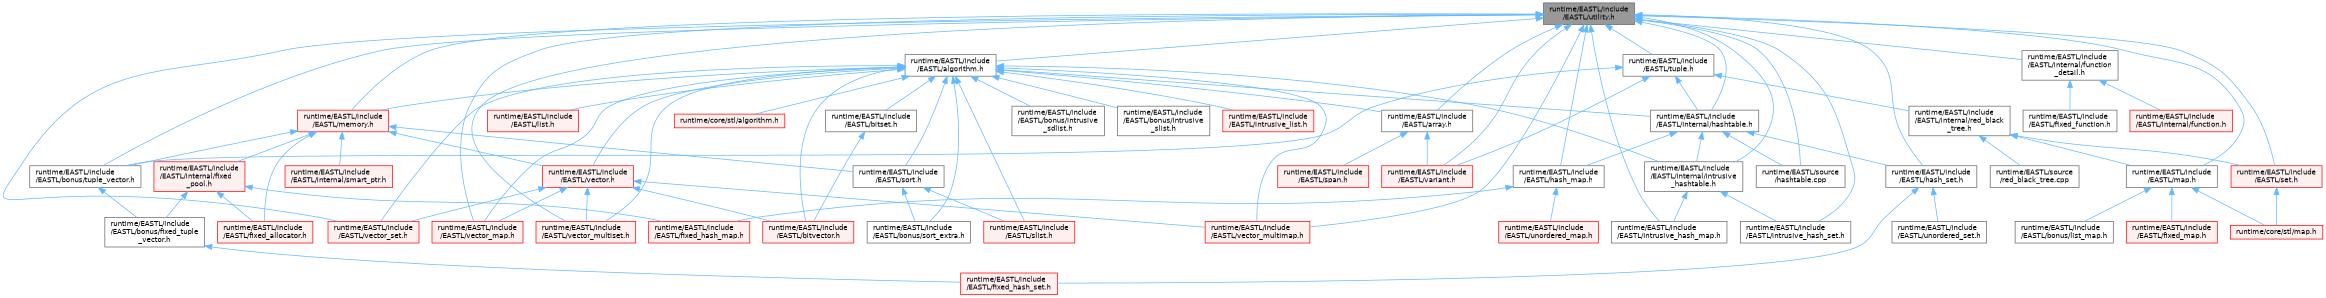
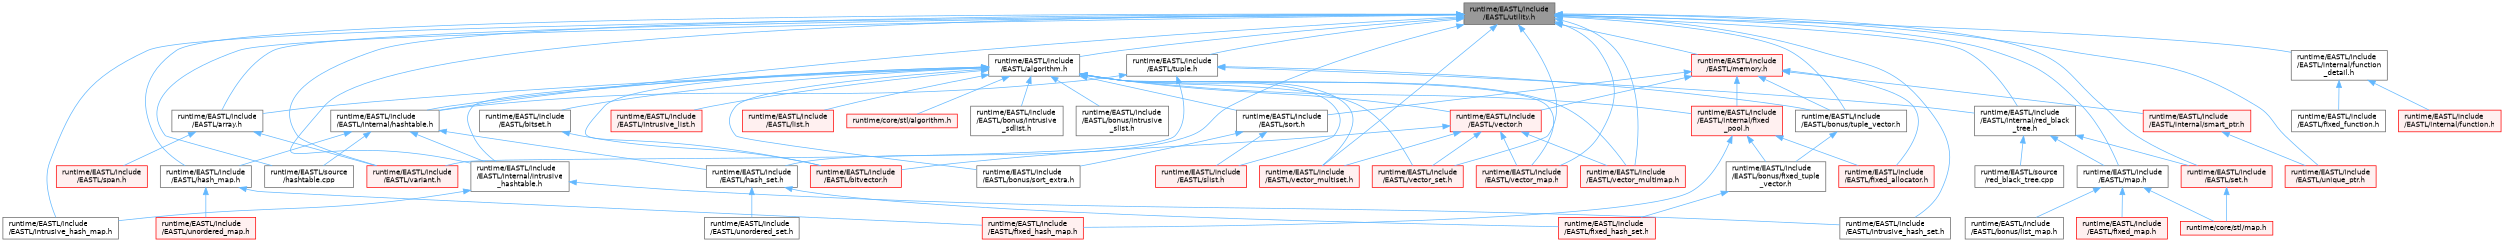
edge "runtime/EASTL/include /EASTL/internal/red_black _tree.h" -> "runtime/EASTL/include /EASTL/utility.h": added
edge "runtime/EASTL/include /EASTL/memory.h" -> "runtime/EASTL/include /EASTL/algorithm.h": now "runtime/EASTL/include /EASTL/internal/fixed _pool.h" -> "runtime/EASTL/include /EASTL/algorithm.h"
node "runtime/EASTL/include /EASTL/unique_ptr.h": added
